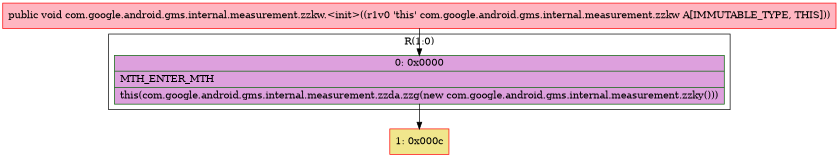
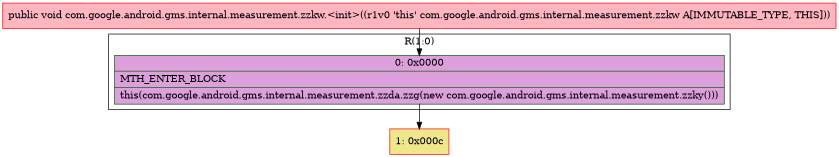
node "0: 0x0000": text "MTH_ENTER_MTH" -> "MTH_ENTER_BLOCK"
